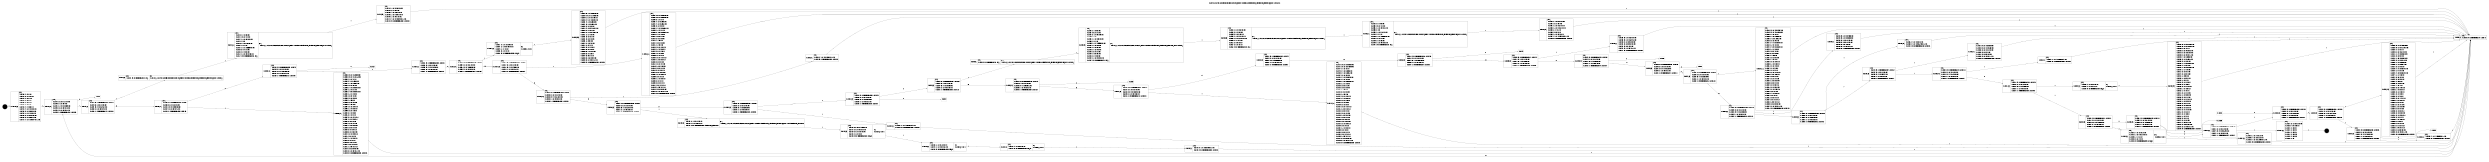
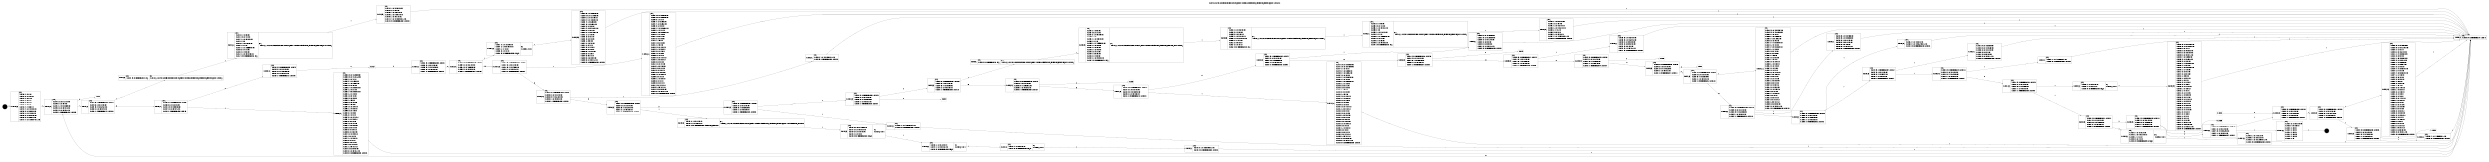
node "0x401d8f [27]": added
edge "0x401820 [22]" -> "0x401836 [22]": now "0x402342" -> "0x401836 [22]"
